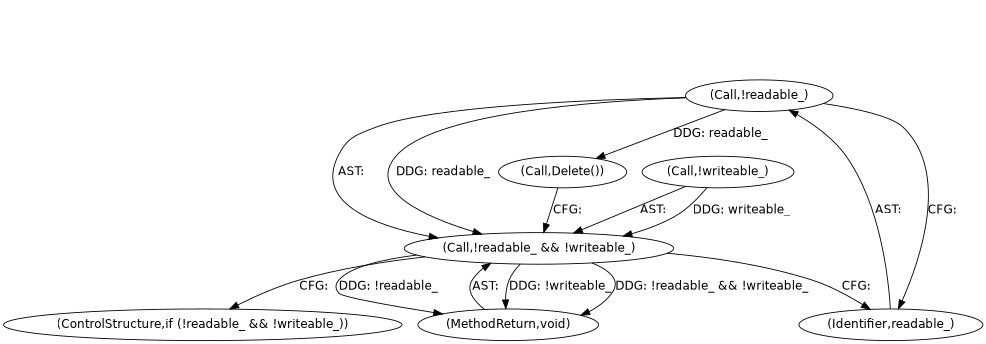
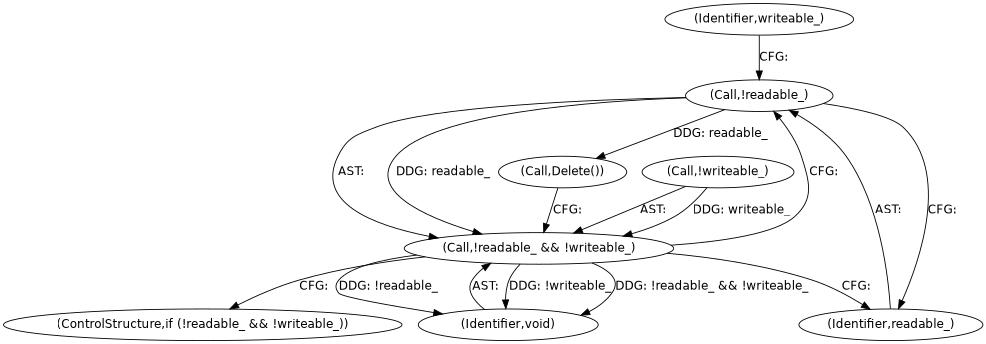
node "(Identifier,writeable_)": added
edge "(Call,!readable_ && !writeable_)" -> "(Call,!readable_)": added, label "CFG:"
node "(MethodReturn,void)": label "(MethodReturn,void)" -> "(Identifier,void)"
